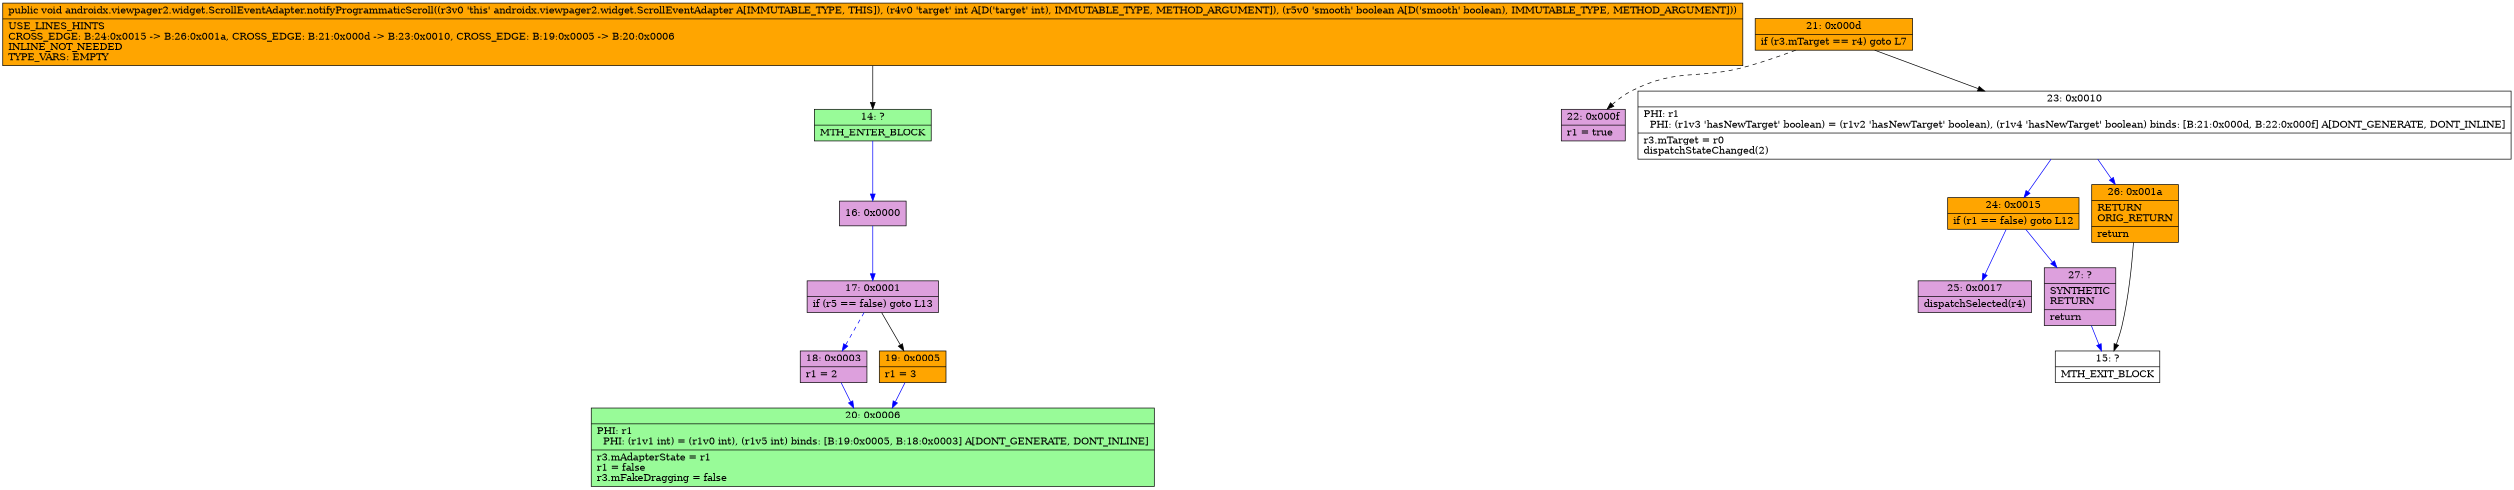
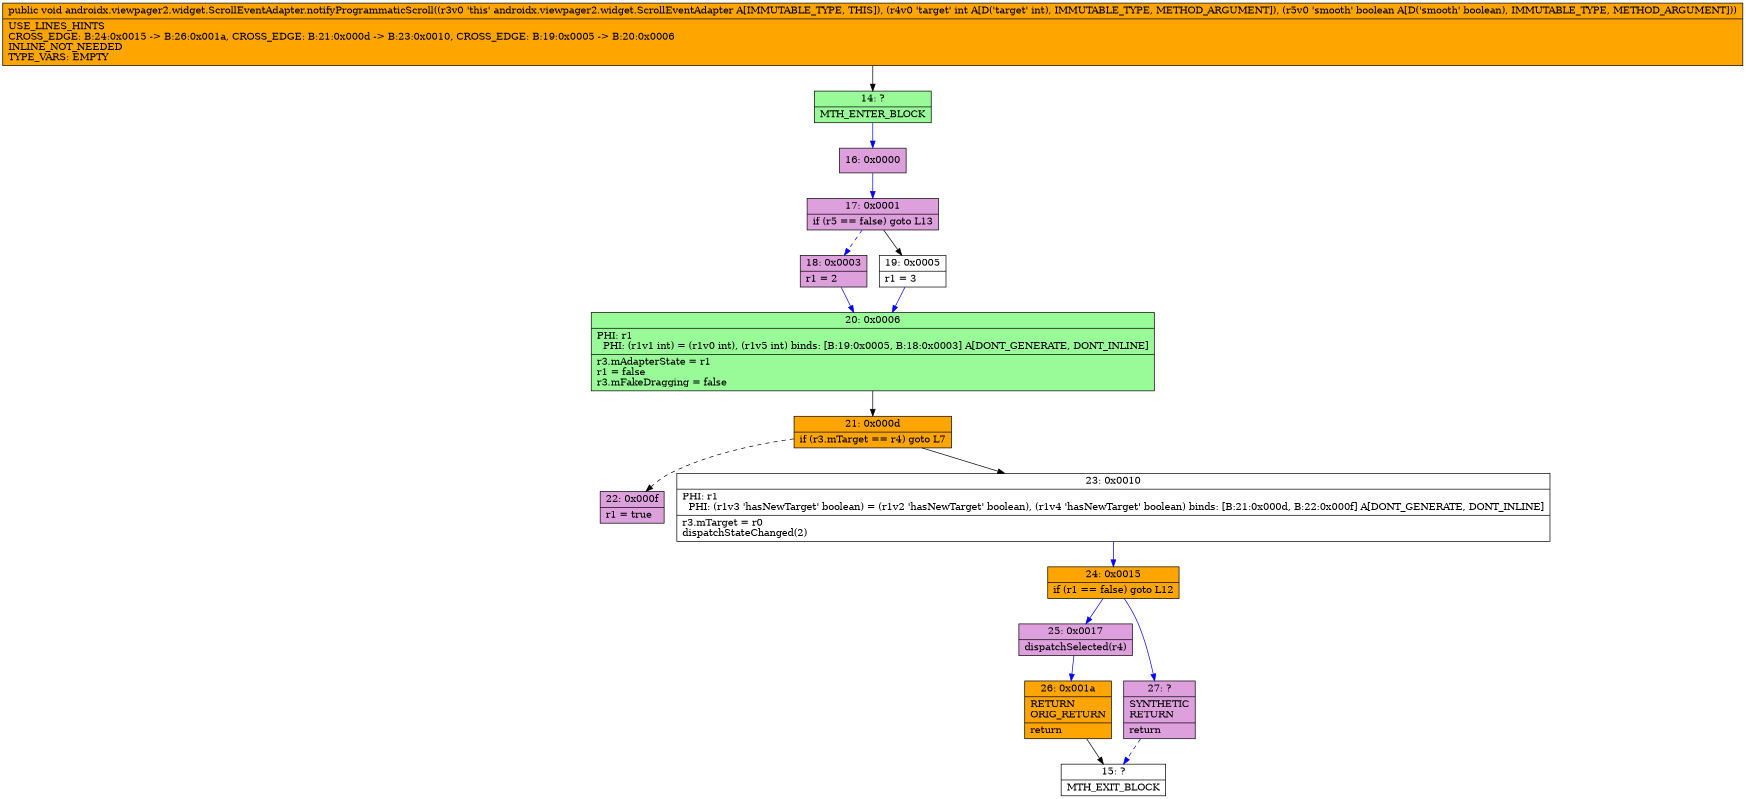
edge "23: 0x0010" -> "26: 0x001a": now "25: 0x0017" -> "26: 0x001a"
edge "27: ?" -> "15: ?": style solid -> dashed
node "19: 0x0005": fillcolor orange -> white
edge "20: 0x0006" -> "21: 0x000d": added
